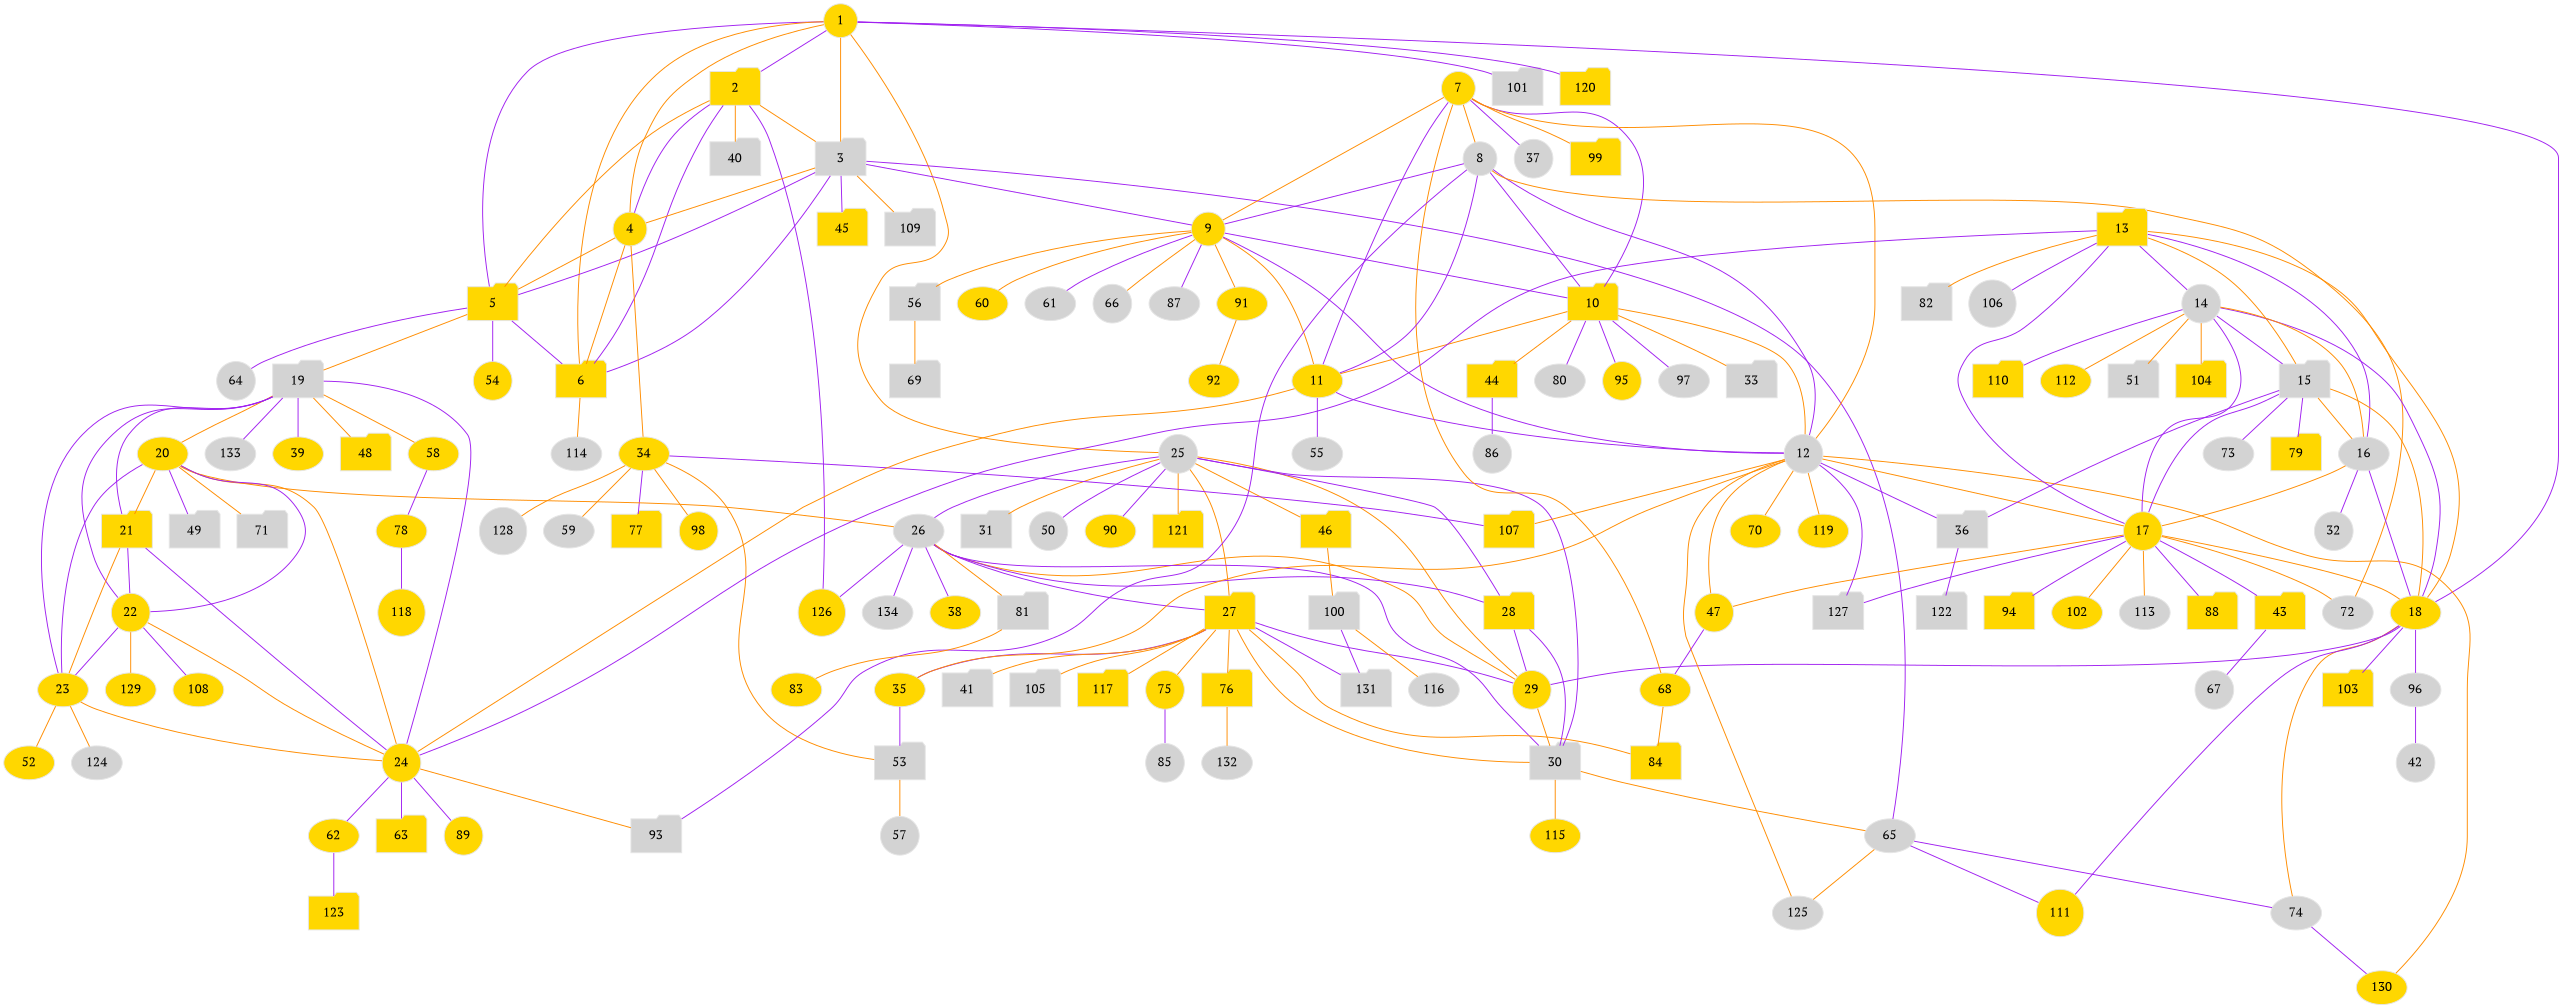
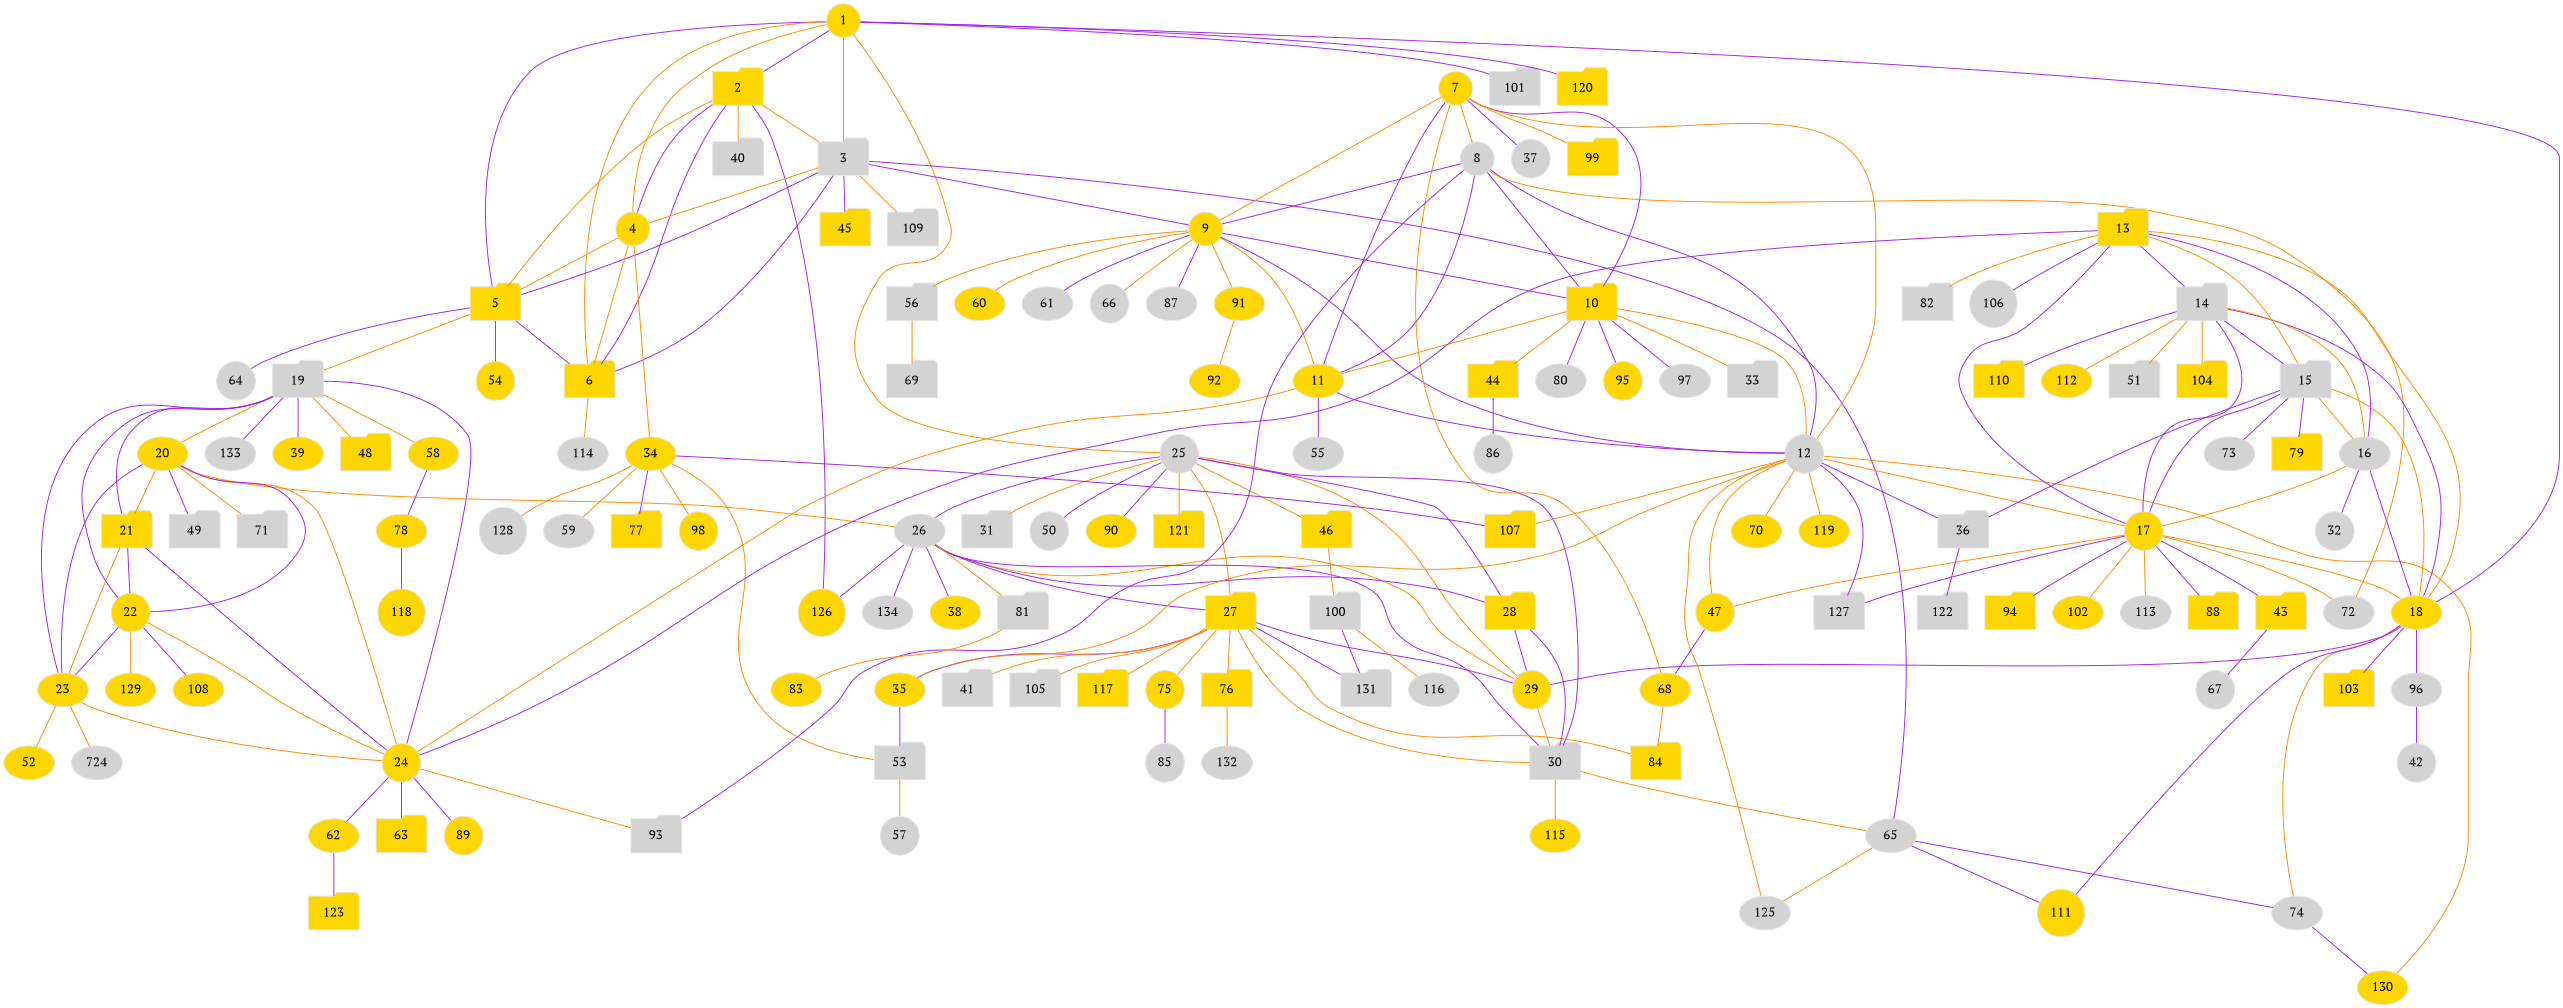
node "14": shape circle -> folder
node "124": label "124" -> "724"
